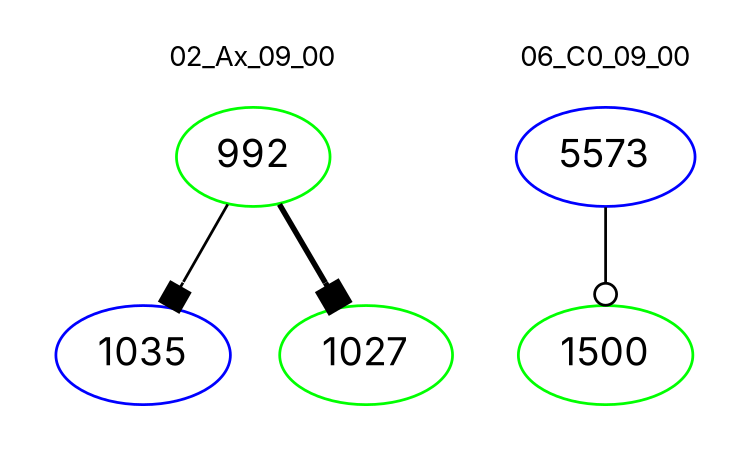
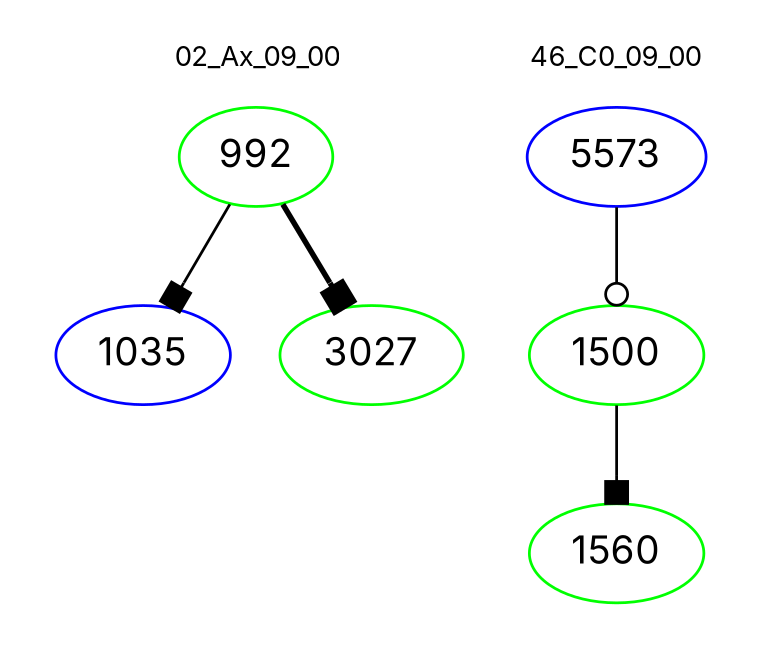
cluster "06_C0_09_00": label "06_C0_09_00" -> "46_C0_09_00"
node "1027": label "1027" -> "3027"
node "1560": added
